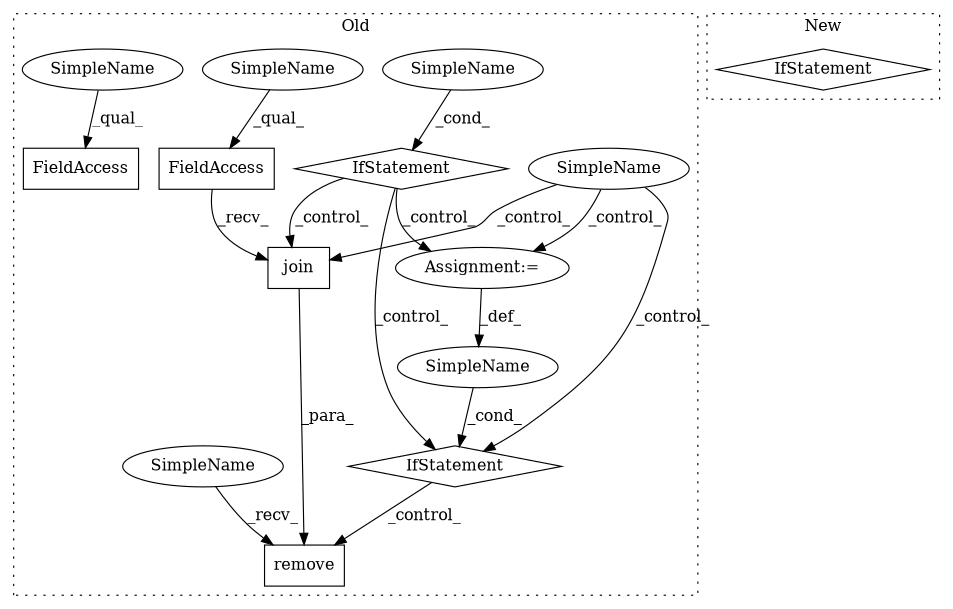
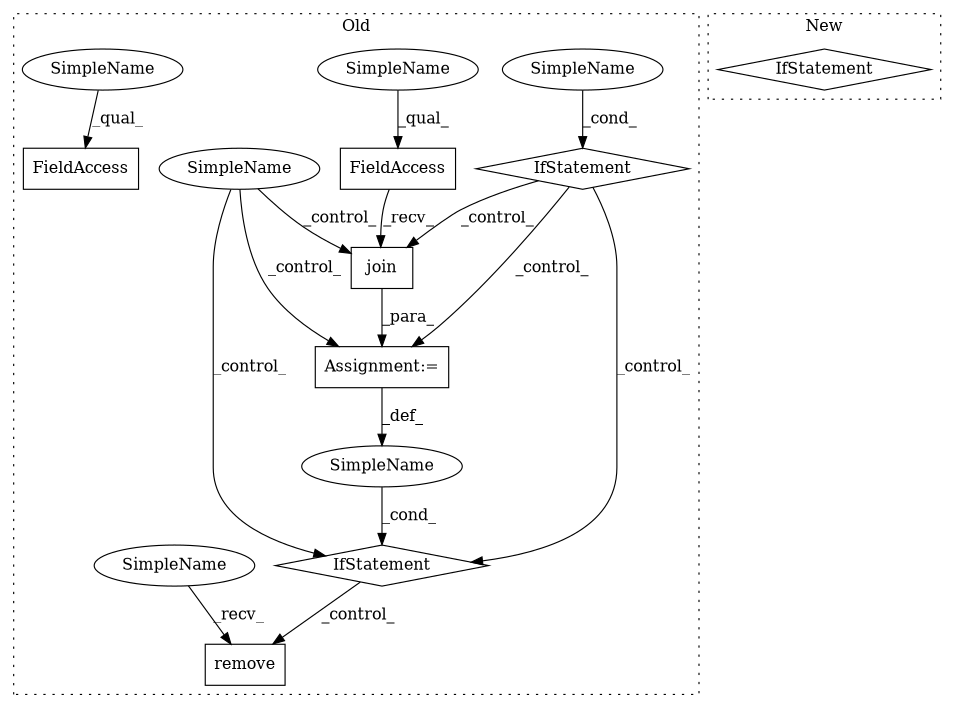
node "Assignment:=": shape ellipse -> box
edge "join" -> "remove": now "join" -> "Assignment:="
